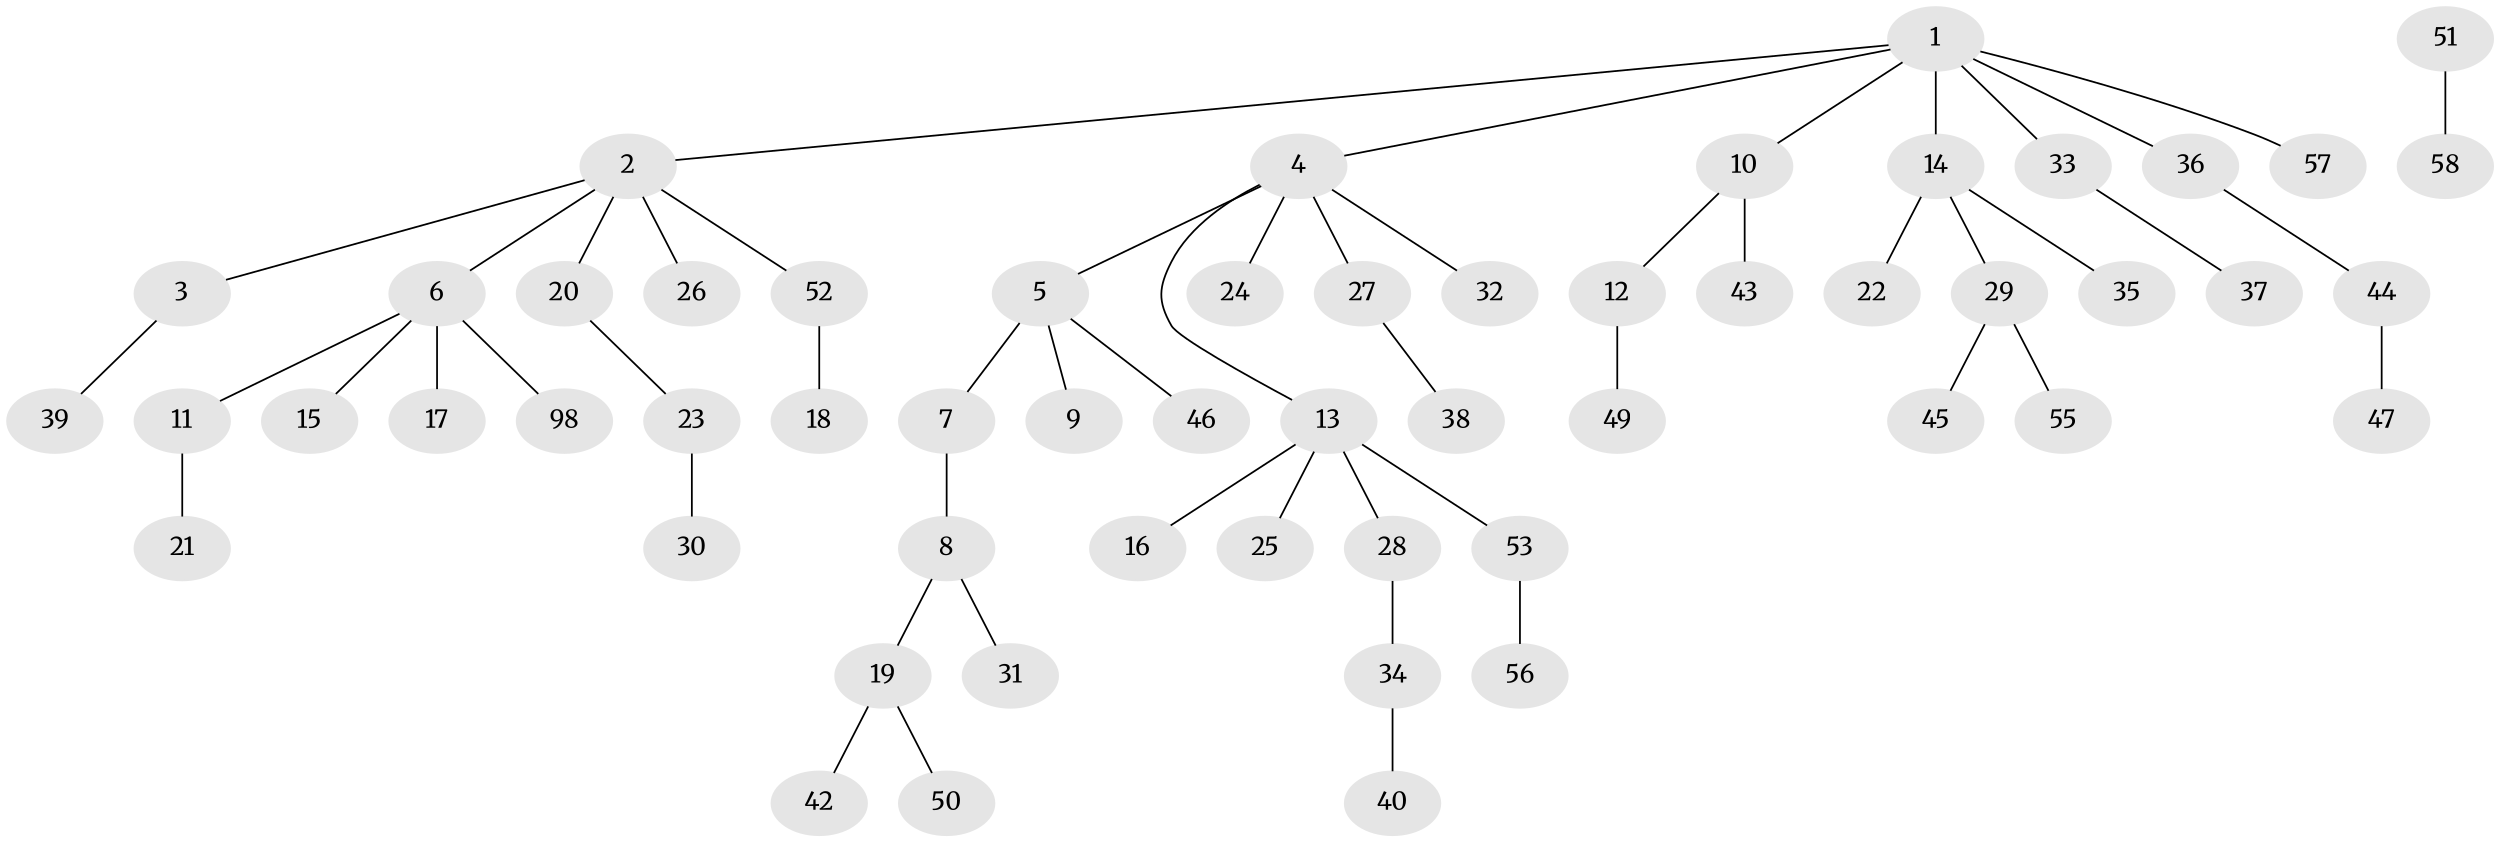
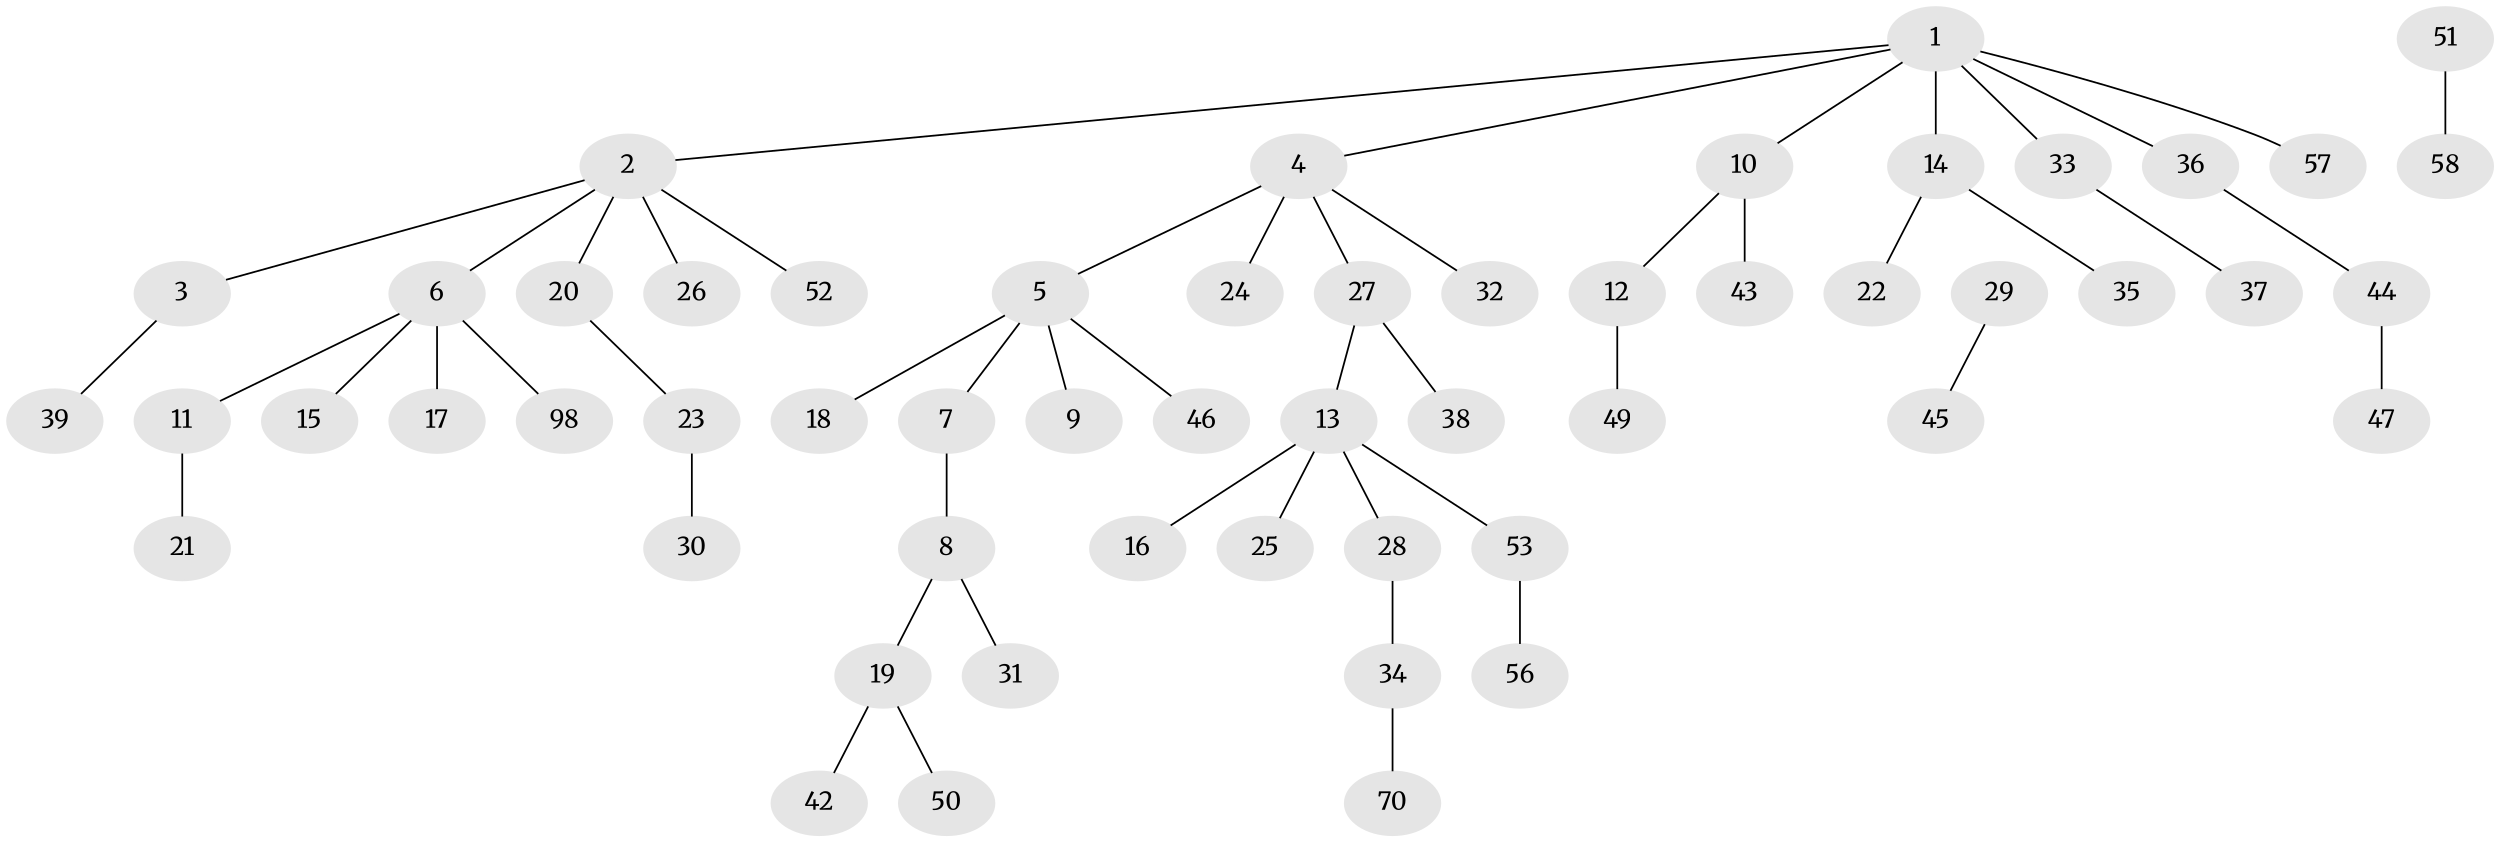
edge "14" -- "29": removed
edge "4" -- "13": now "27" -- "13"
edge "52" -- "18": now "5" -- "18"
node "55": removed
node "40": label "40" -> "70"
